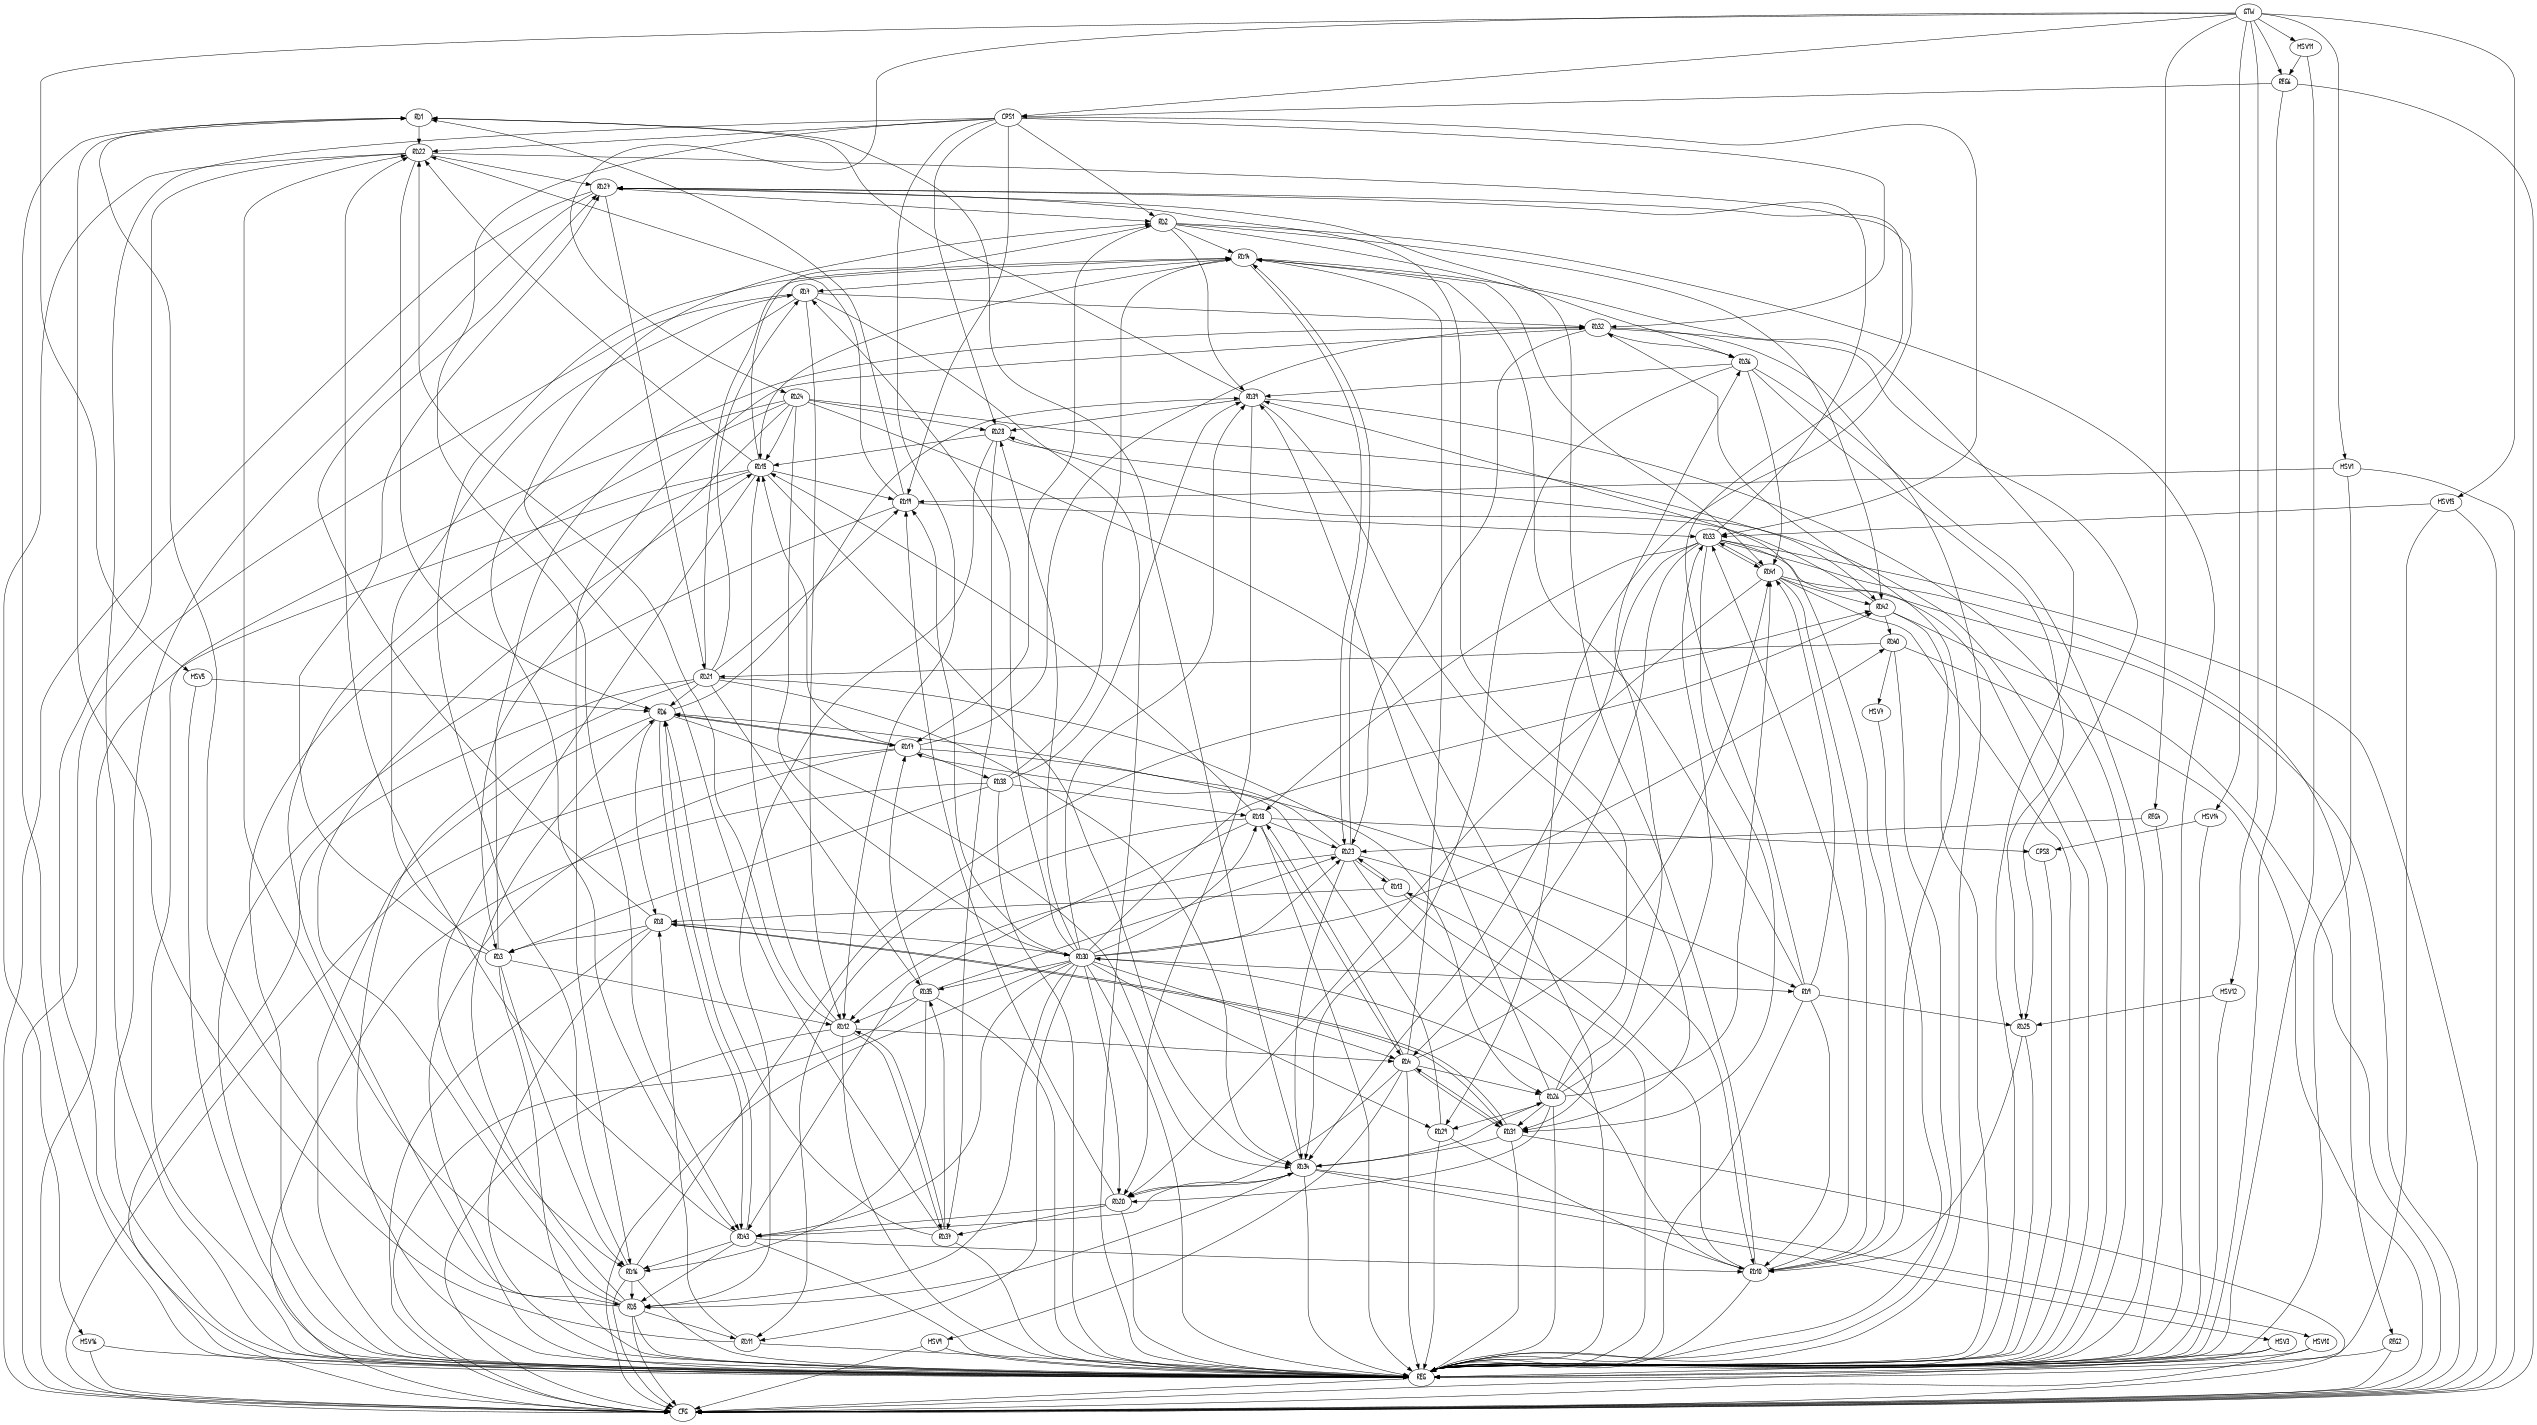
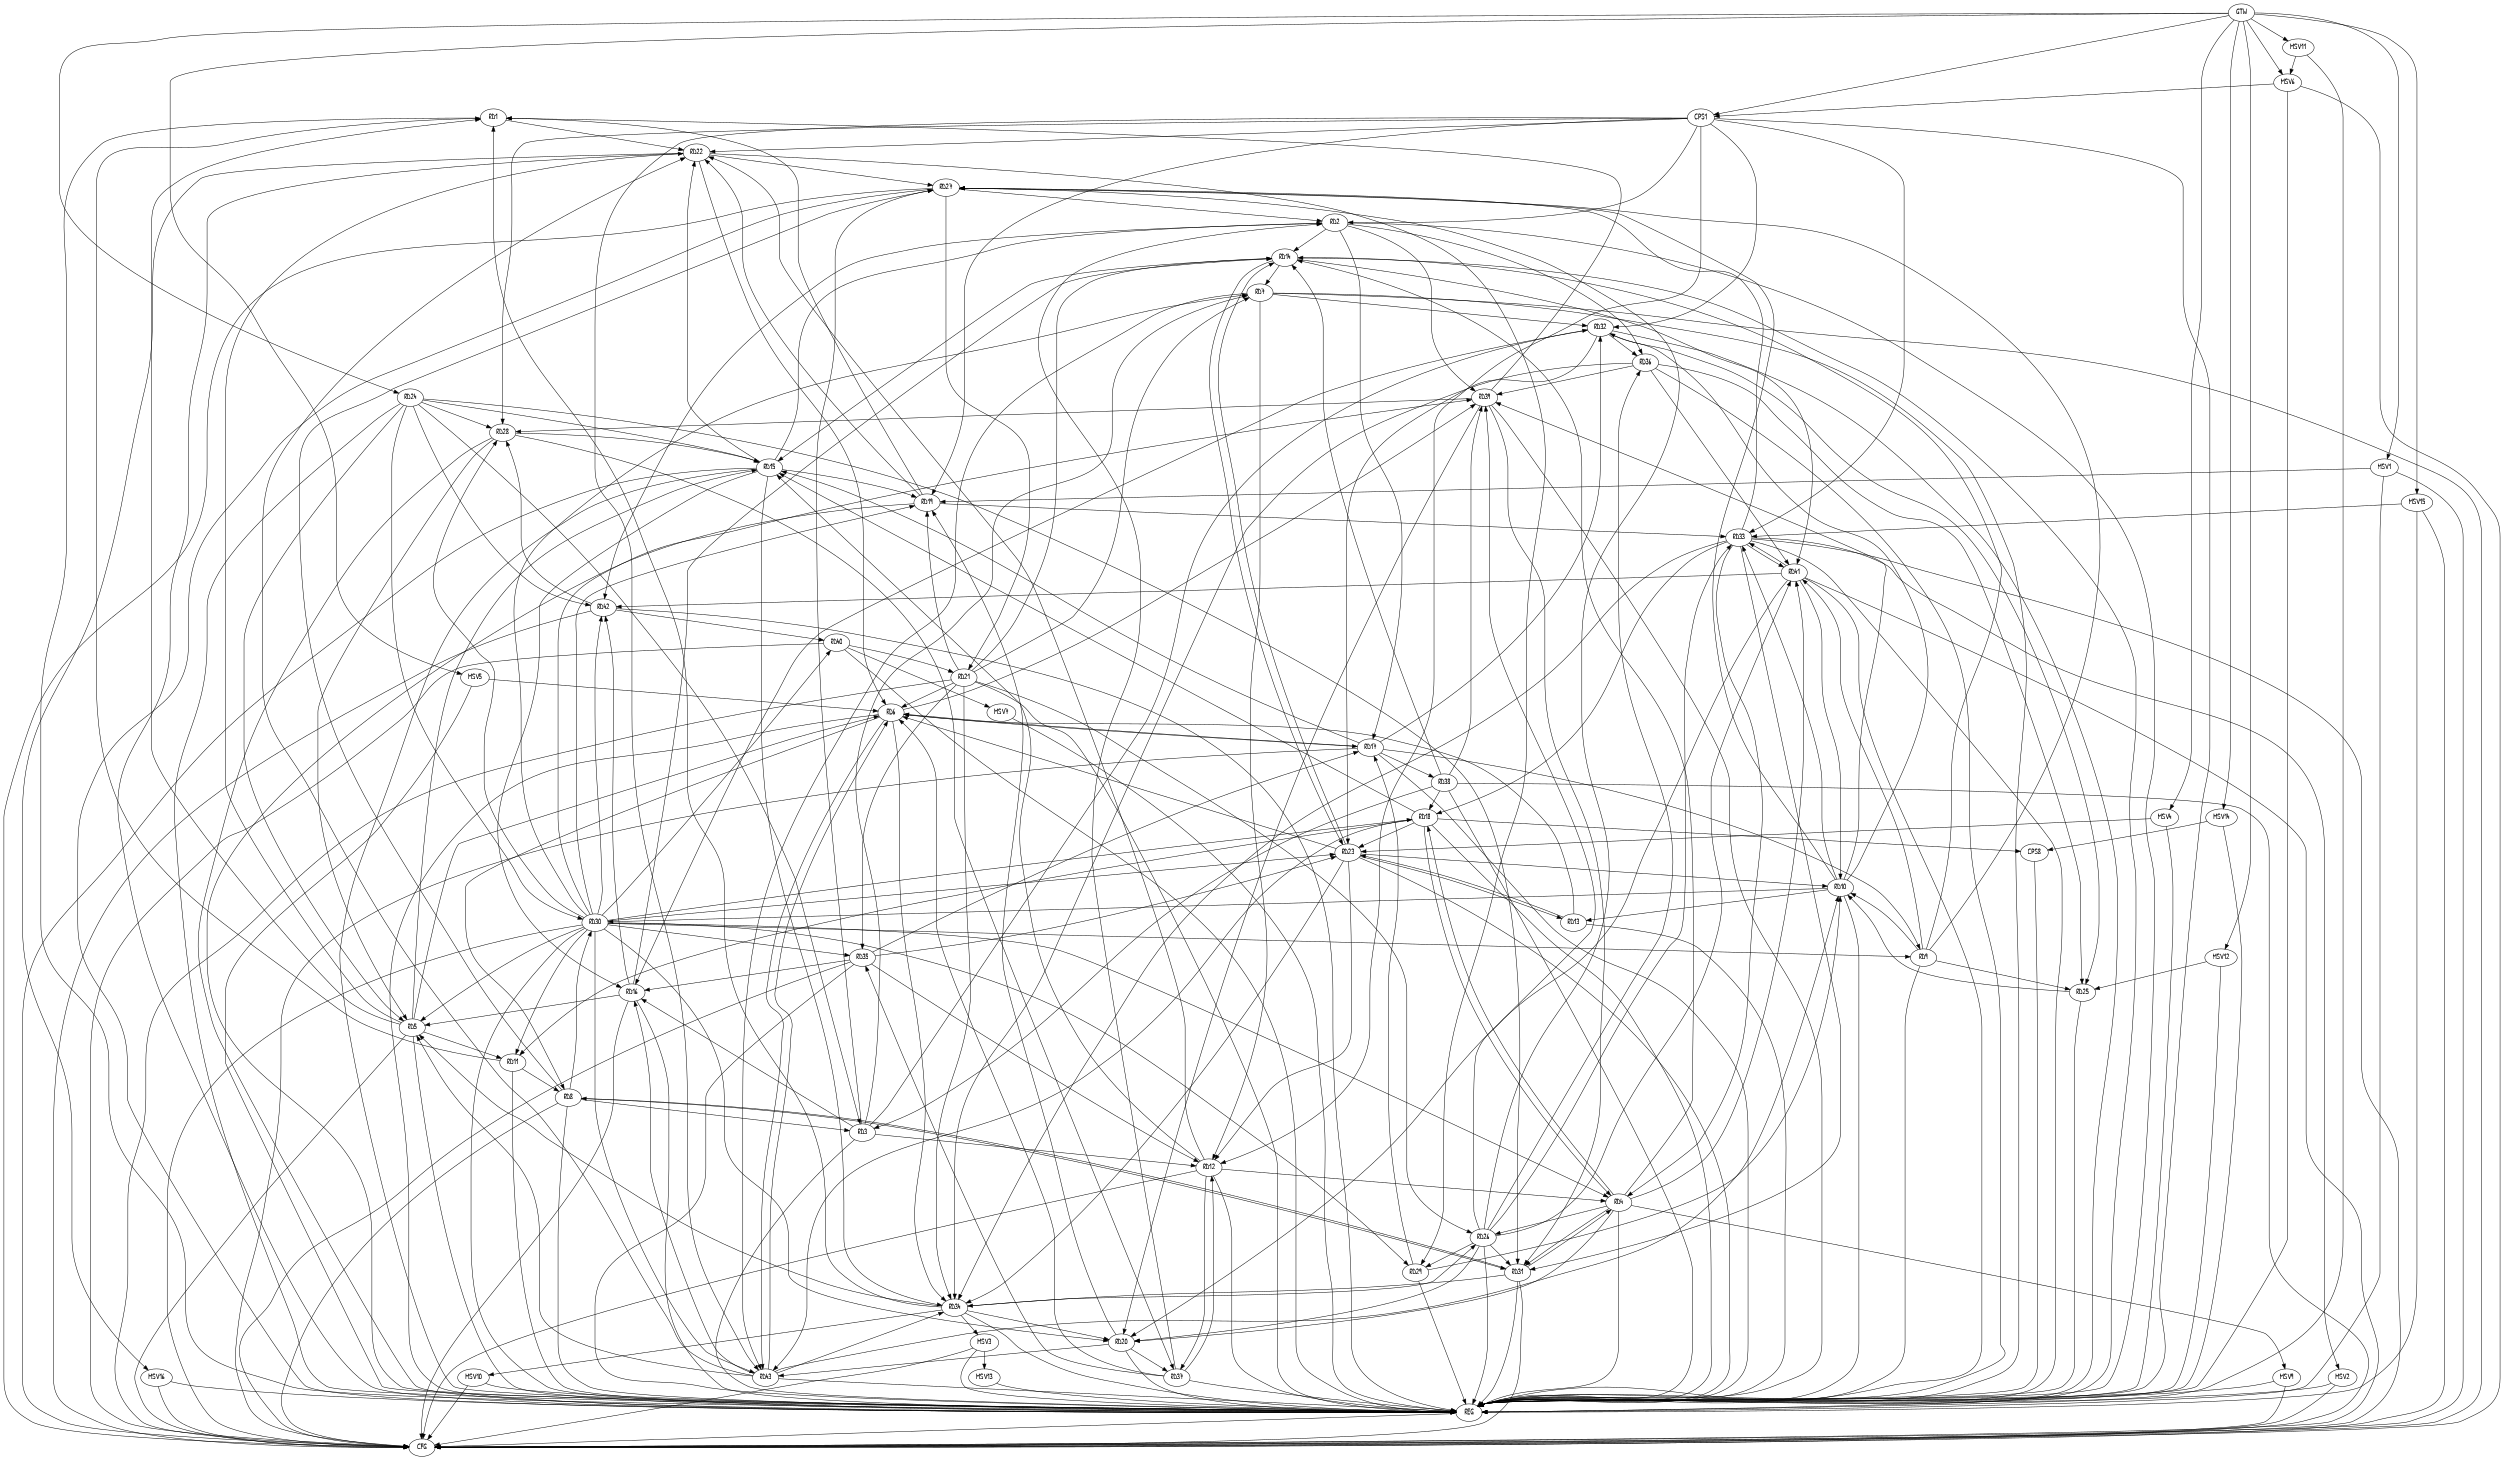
node "REG6": label "REG6" -> "MSV6"
node "REG4": label "REG4" -> "MSV4"
edge "RD13" -> "RD8": now "RD13" -> "RD6"
node "REG2": label "REG2" -> "MSV2"
node "MSV13": added
